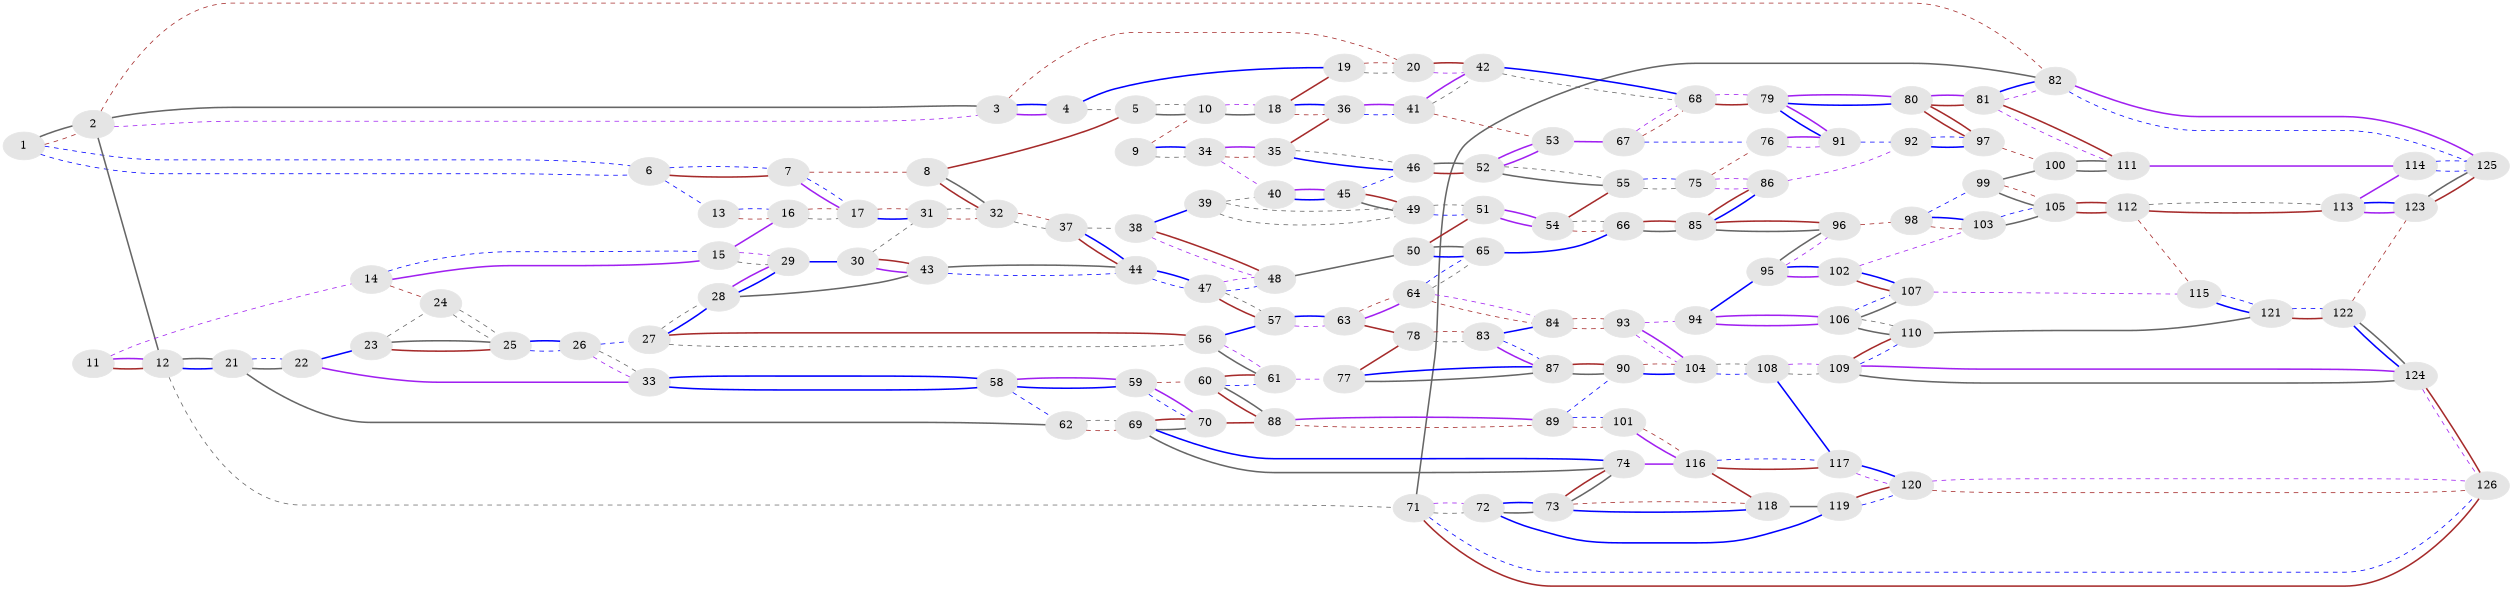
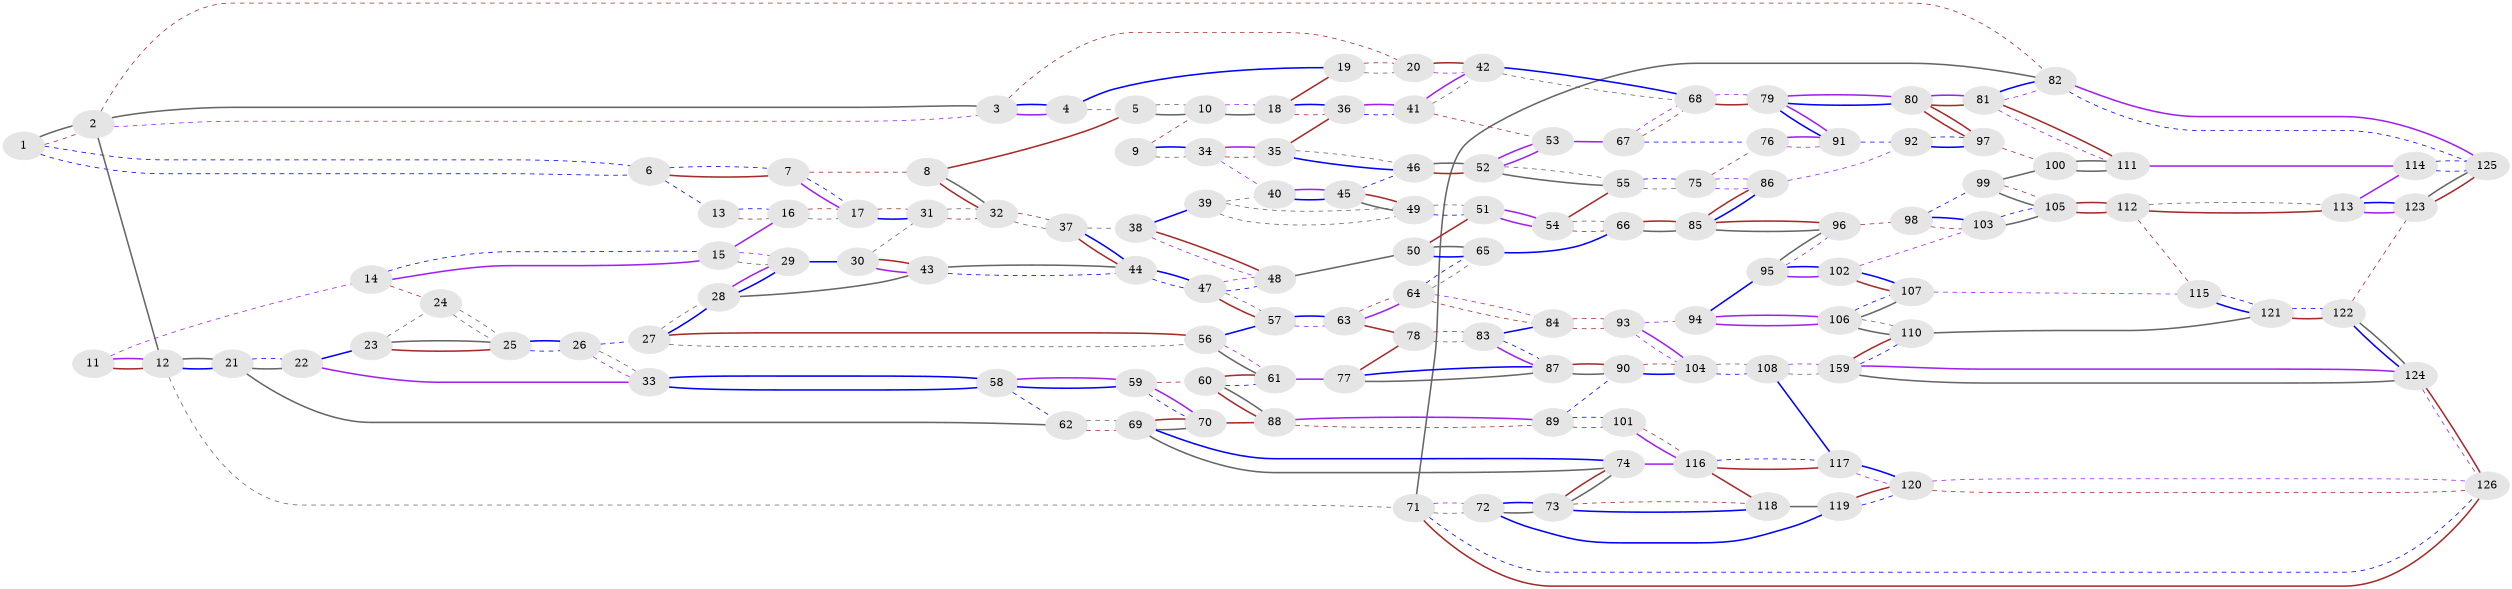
node "109": label "109" -> "159"
edge "61" -- "77": style dashed -> bold
